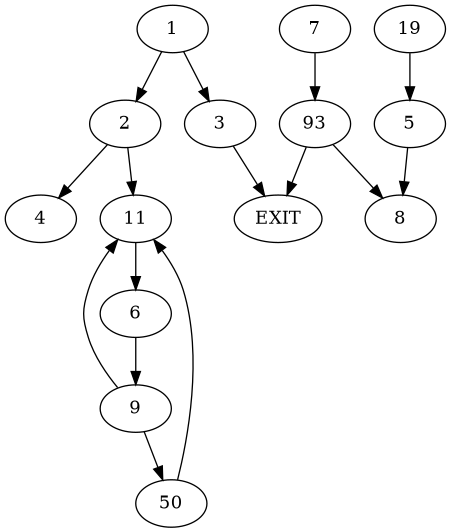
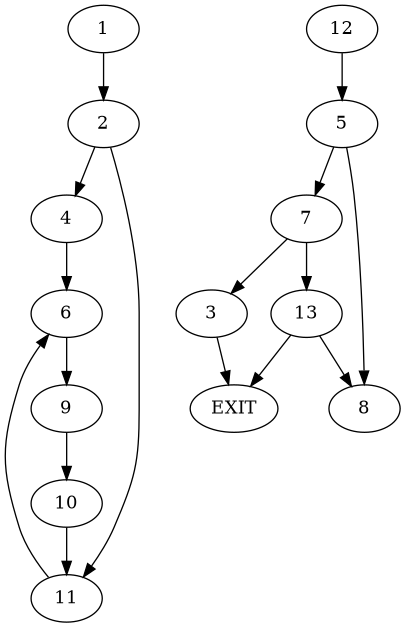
node "19": label "19" -> "12"
edge "1" -> "3": now "7" -> "3"
node "93": label "93" -> "13"
edge "5" -> "7": added
edge "4" -> "6": added
edge "9" -> "11": removed
node "50": label "50" -> "10"
